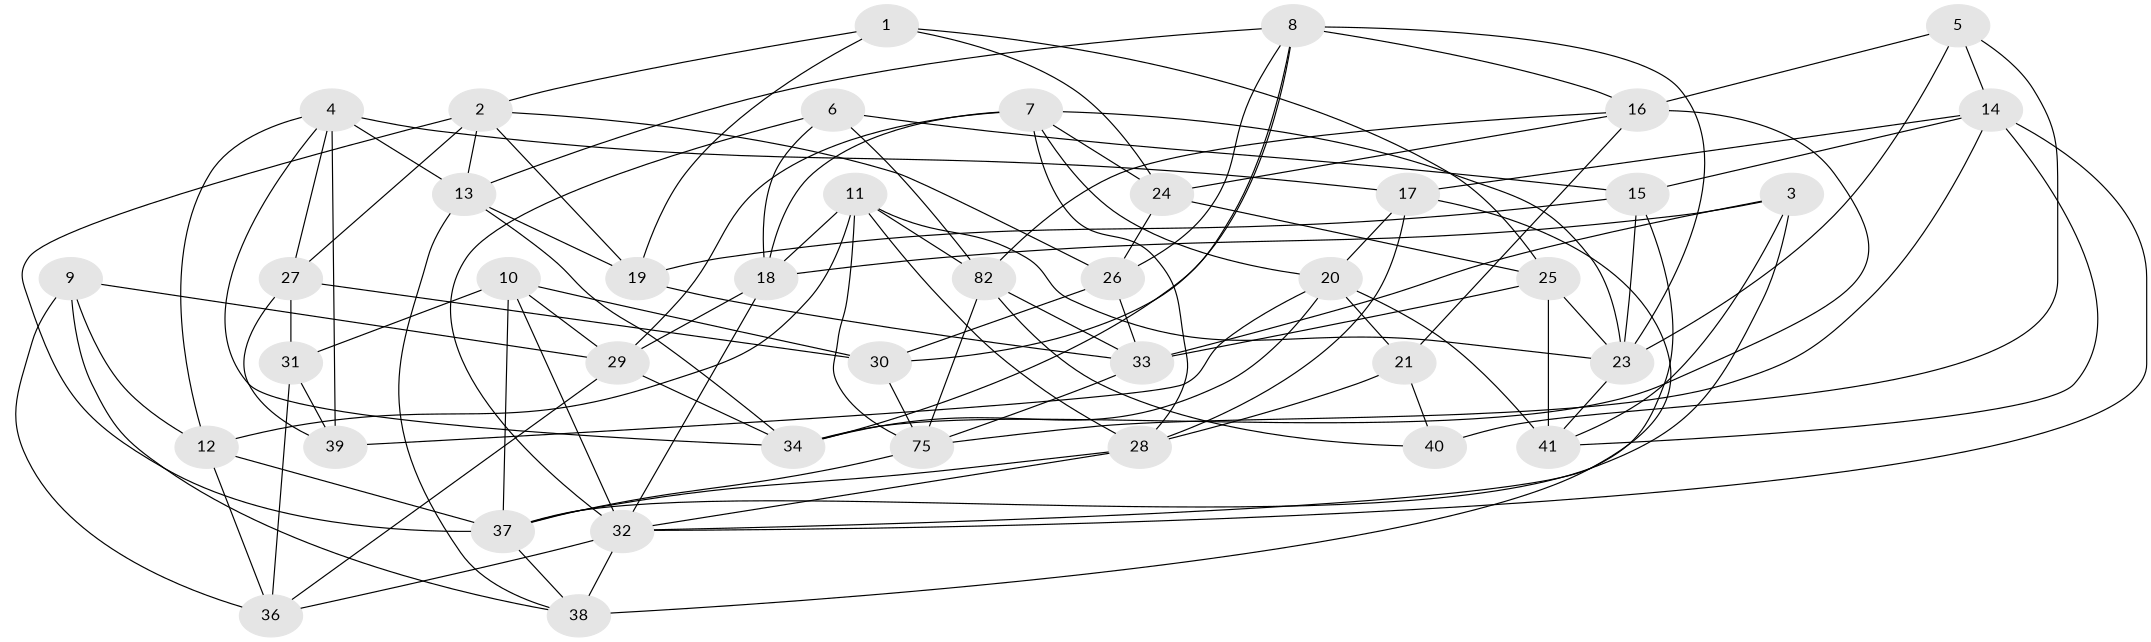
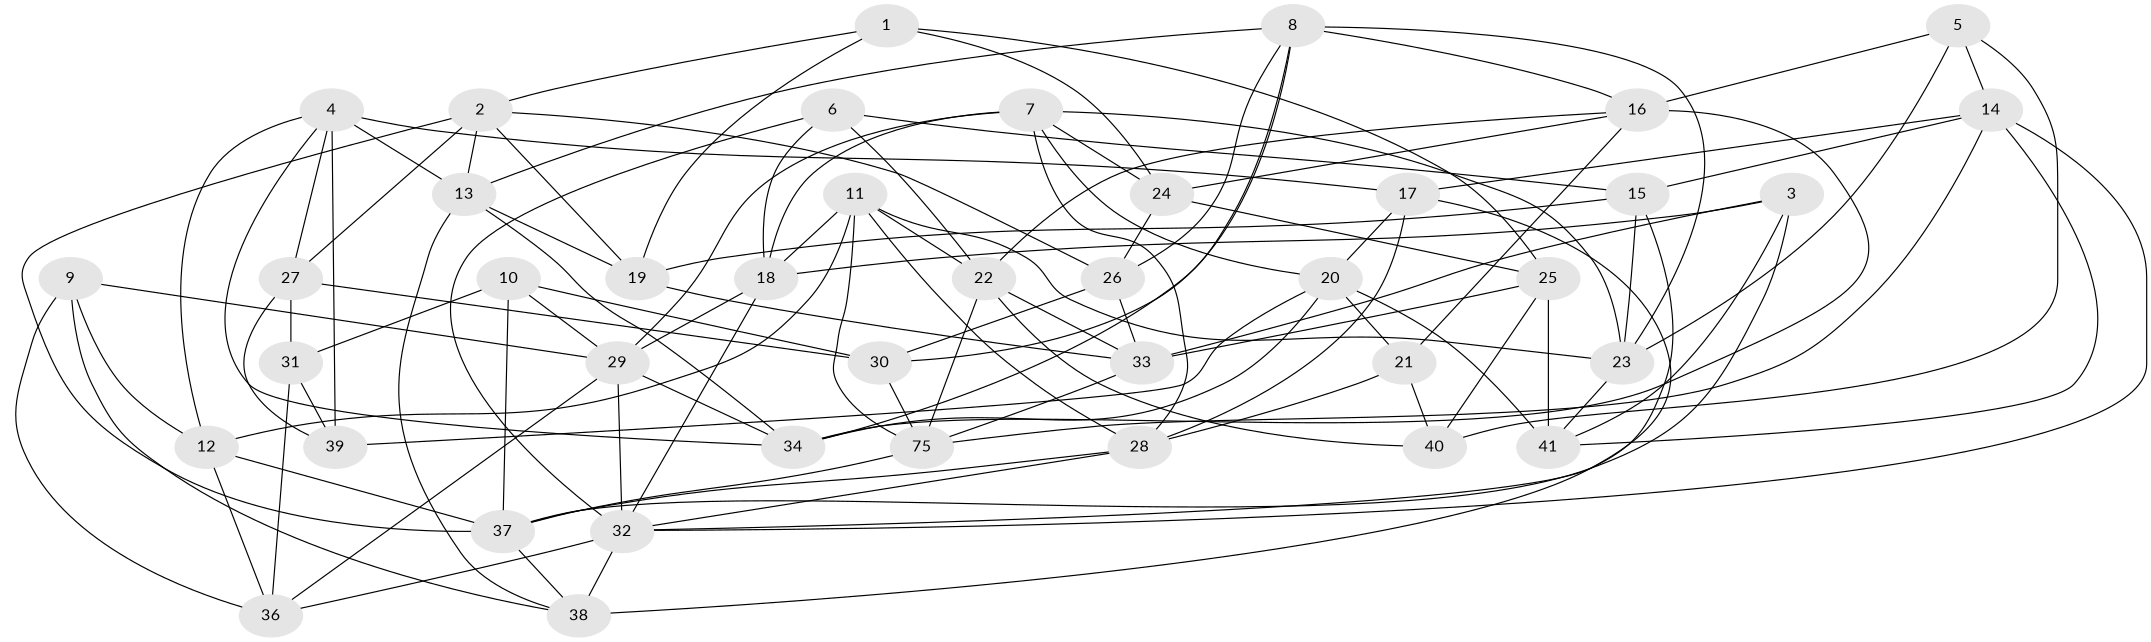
node "82": label "82" -> "22"
edge "25" -- "23": now "25" -- "40"
edge "10" -- "32": now "29" -- "32"
